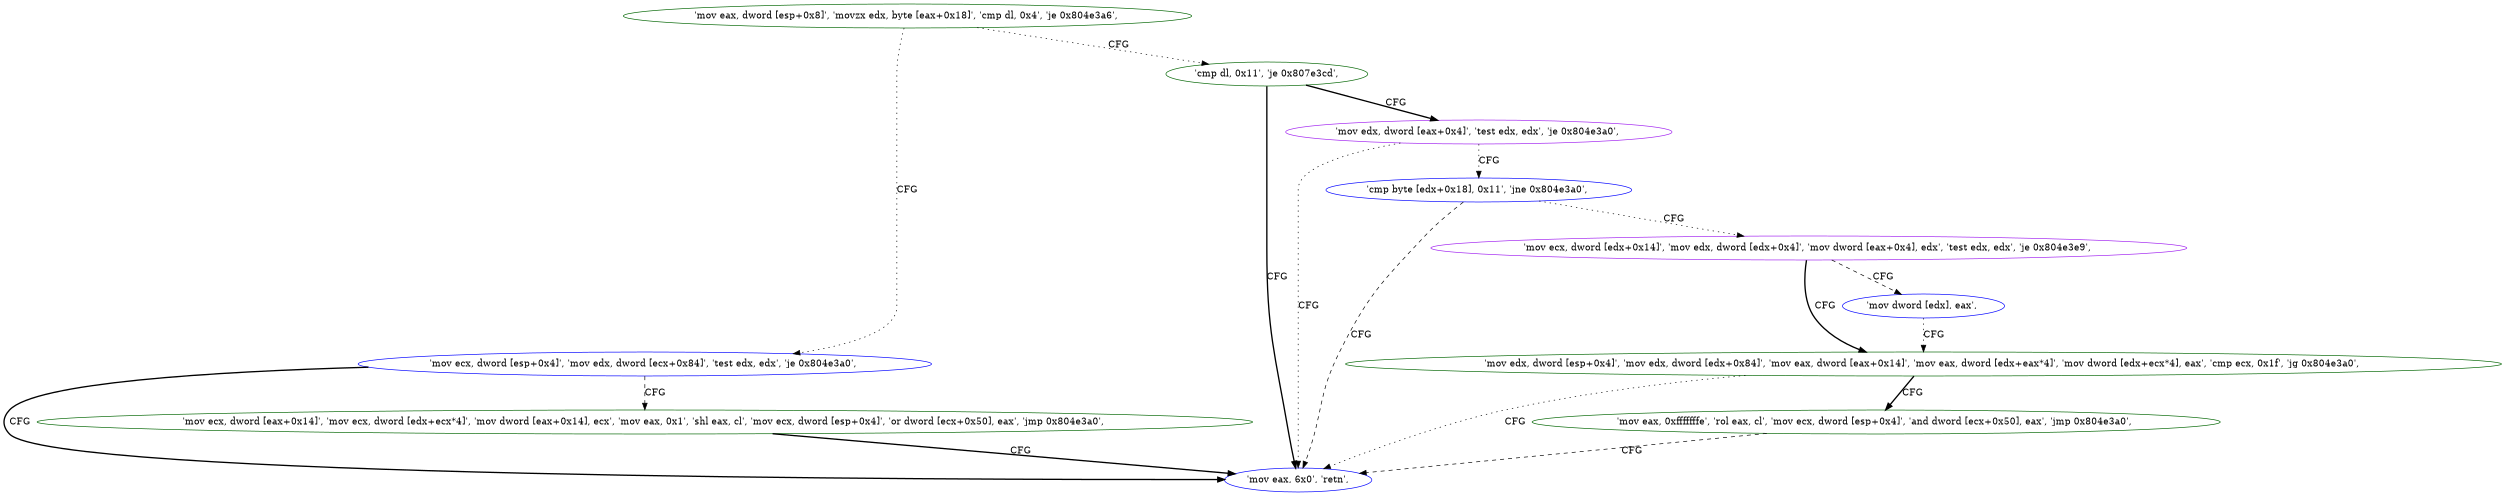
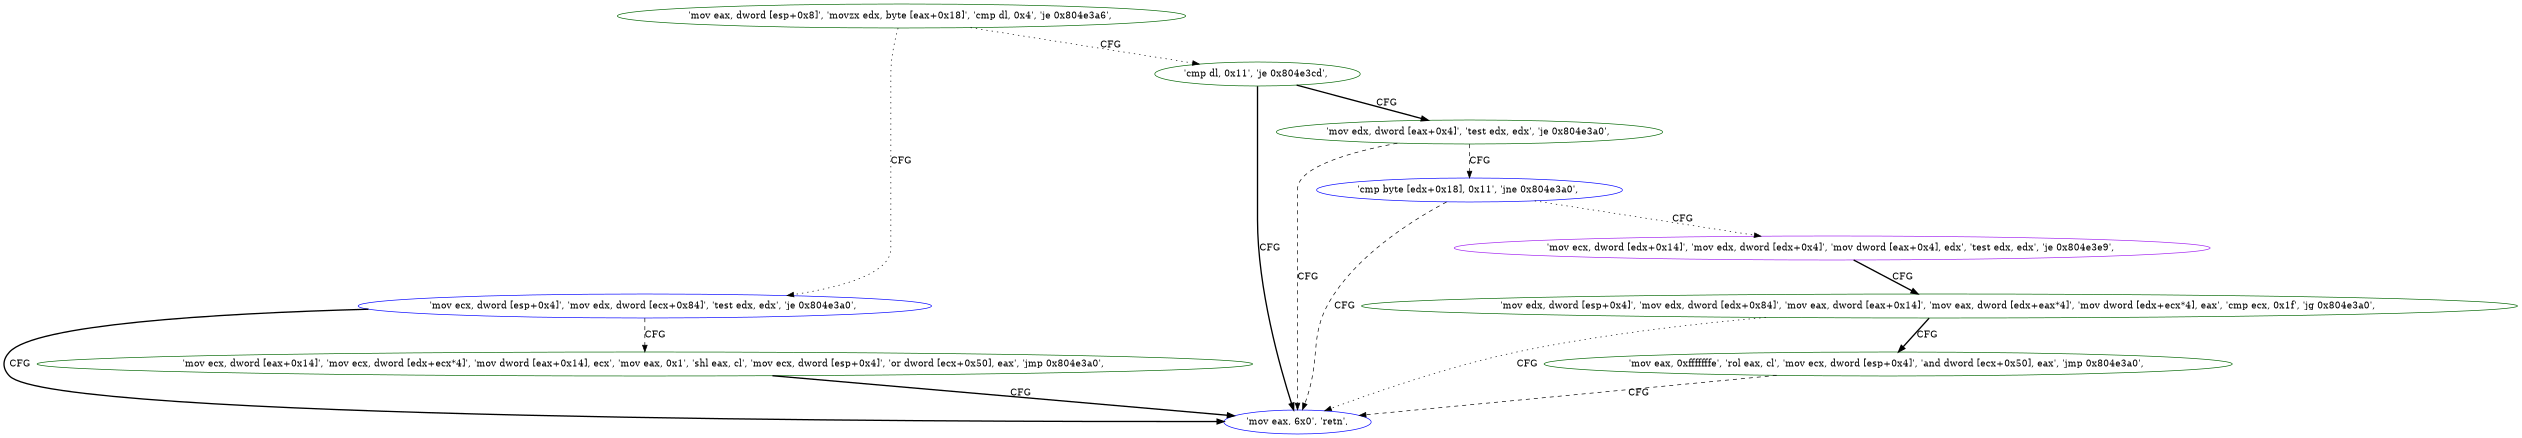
node "'cmp dl, 0x11', 'je 0x807e3cd',": label "'cmp dl, 0x11', 'je 0x807e3cd'," -> "'cmp dl, 0x11', 'je 0x804e3cd',"
node "'mov edx, dword [eax+0x4]', 'test edx, edx', 'je 0x804e3a0',": color purple -> darkgreen
edge "'mov edx, dword [eax+0x4]', 'test edx, edx', 'je 0x804e3a0'," -> "'cmp byte [edx+0x18], 0x11', 'jne 0x804e3a0',": style dotted -> dashed
edge "'mov edx, dword [eax+0x4]', 'test edx, edx', 'je 0x804e3a0'," -> "'mov eax, 6x0', 'retn',": style dotted -> dashed
node "'mov dword [edx], eax',": removed
